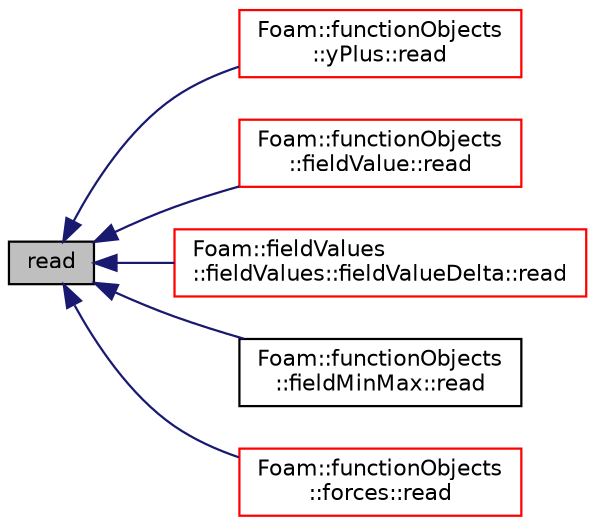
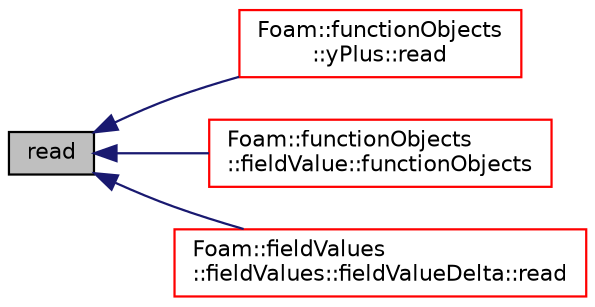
node "Foam::functionObjects ::fieldValue::read": label "Foam::functionObjects ::fieldValue::read" -> "Foam::functionObjects ::fieldValue::functionObjects"
node "Foam::functionObjects ::fieldMinMax::read": removed
node "Foam::functionObjects ::forces::read": removed
